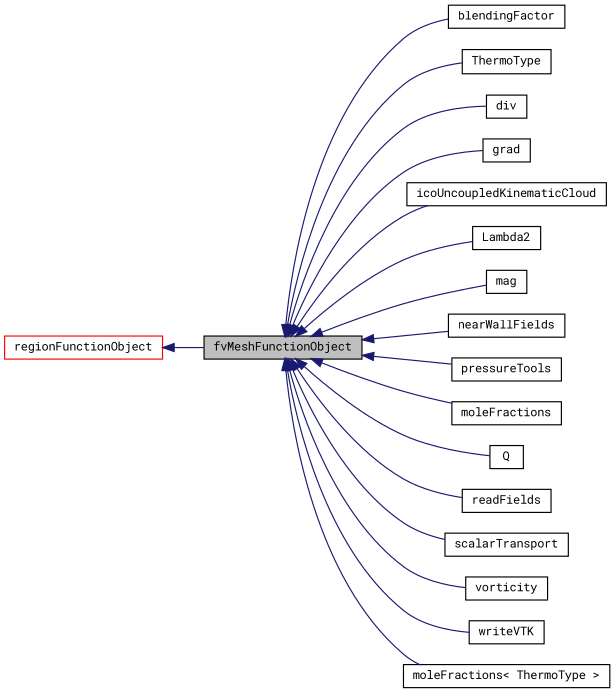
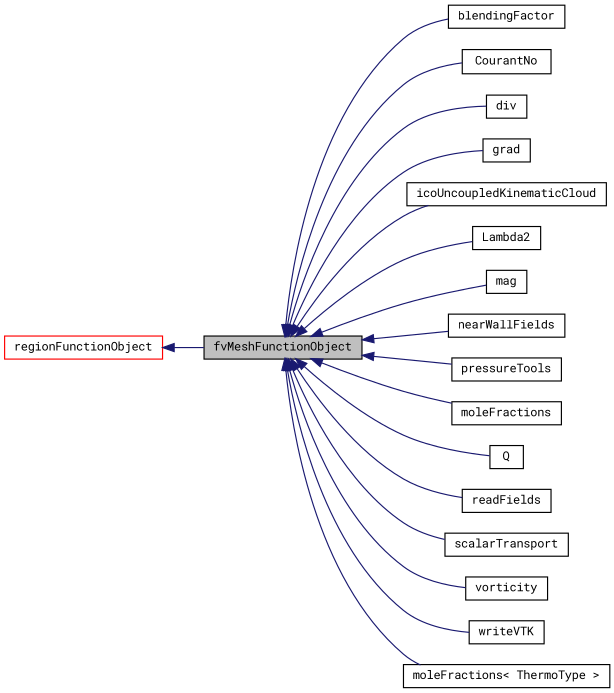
node "ThermoType": label "ThermoType" -> "CourantNo"
